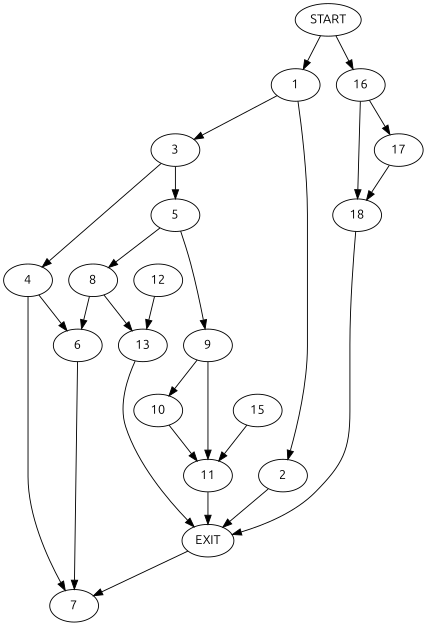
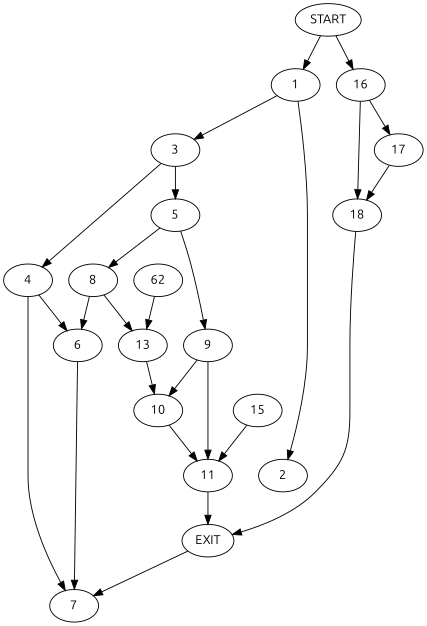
node "12": label "12" -> "62"
edge "13" -> "EXIT": now "13" -> "10"
edge "2" -> "EXIT": removed
